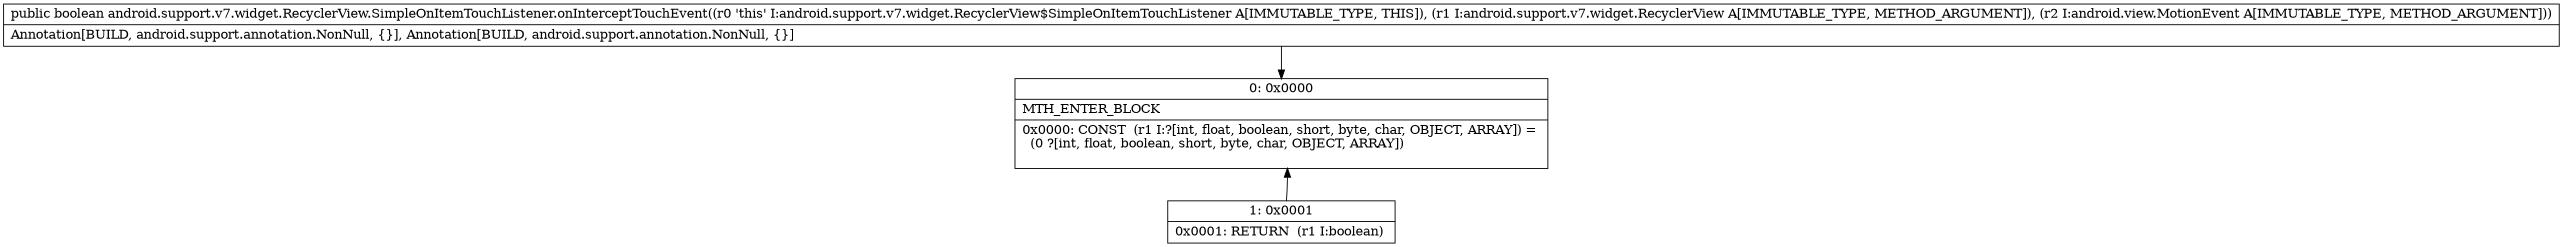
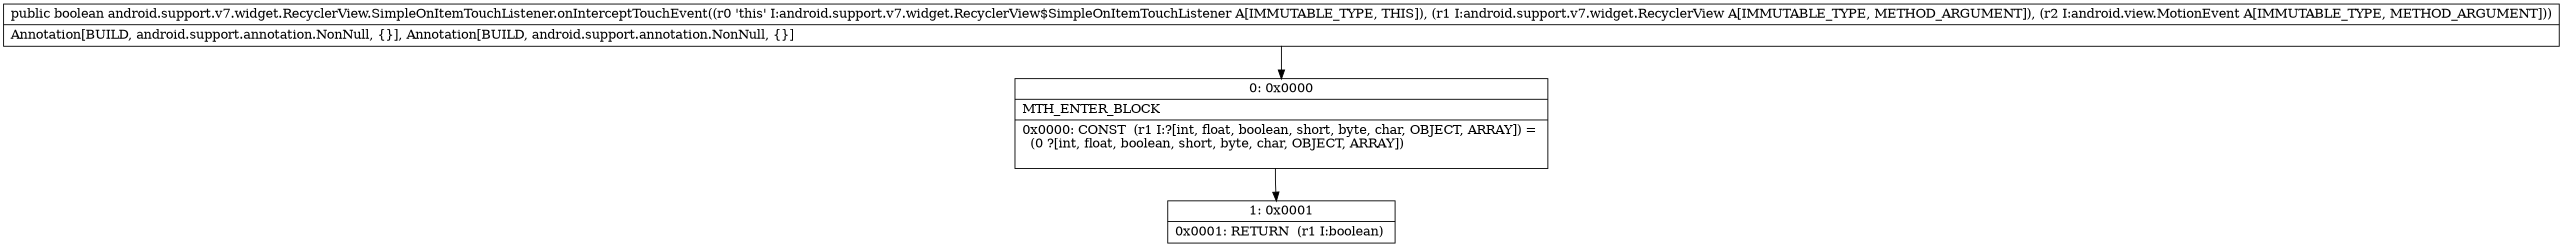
edge "1: 0x0001" -> "0: 0x0000": reversed
